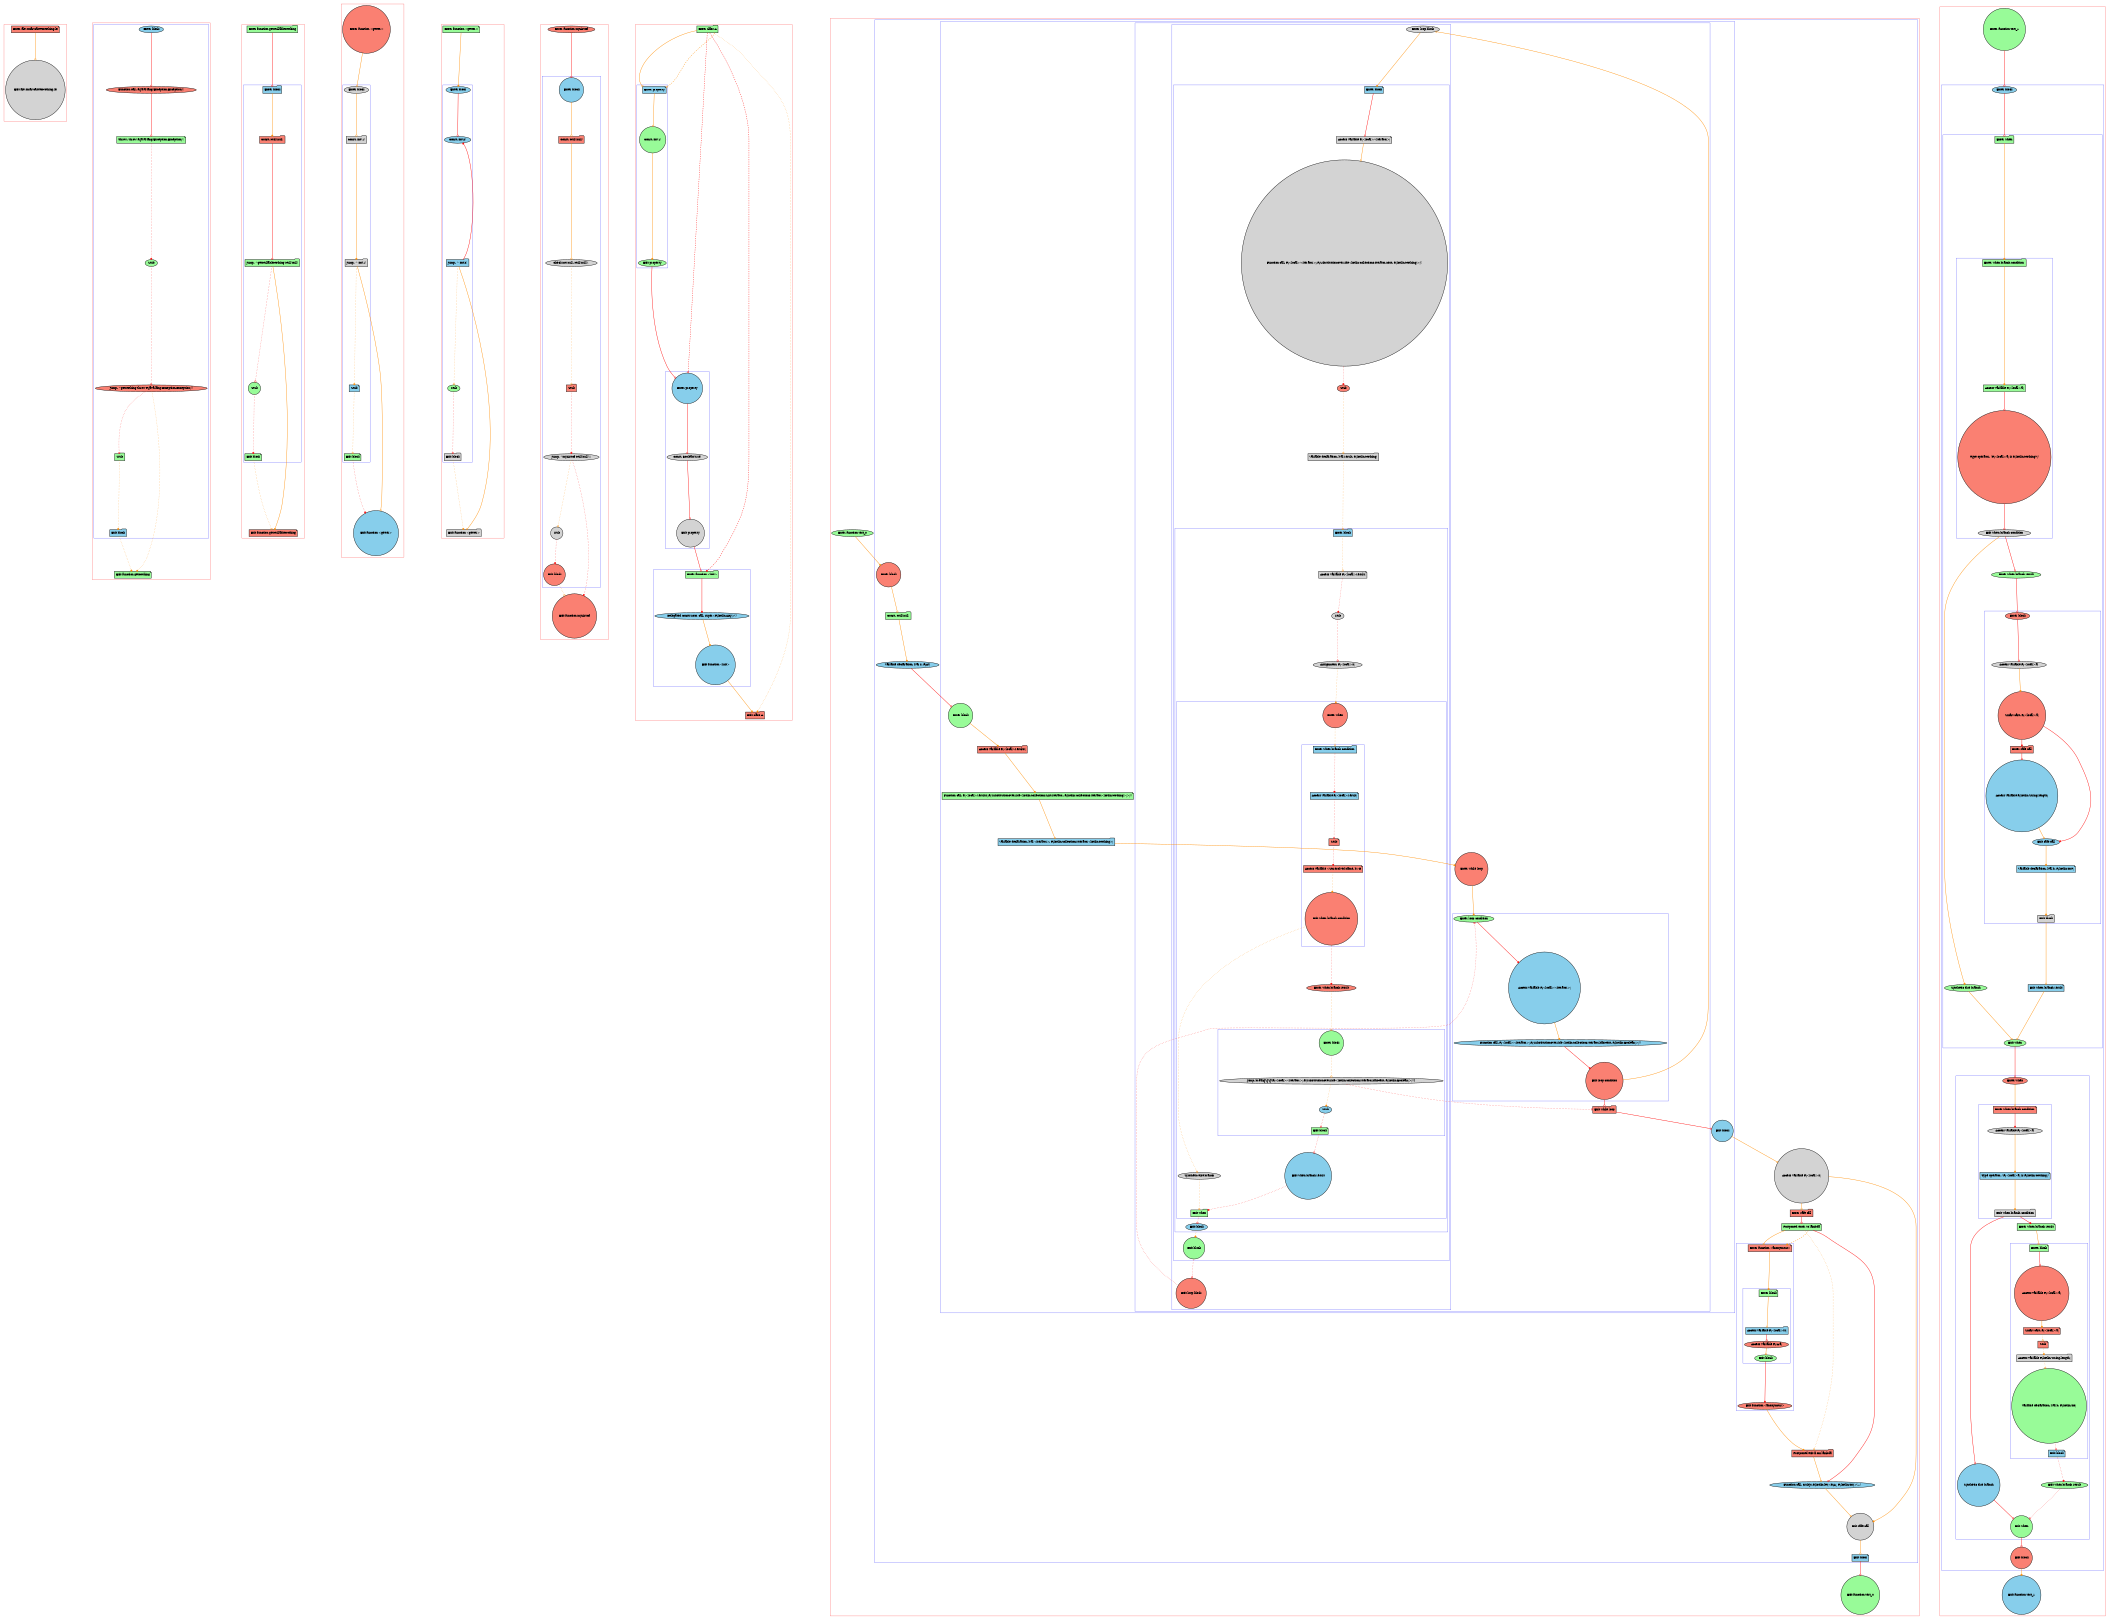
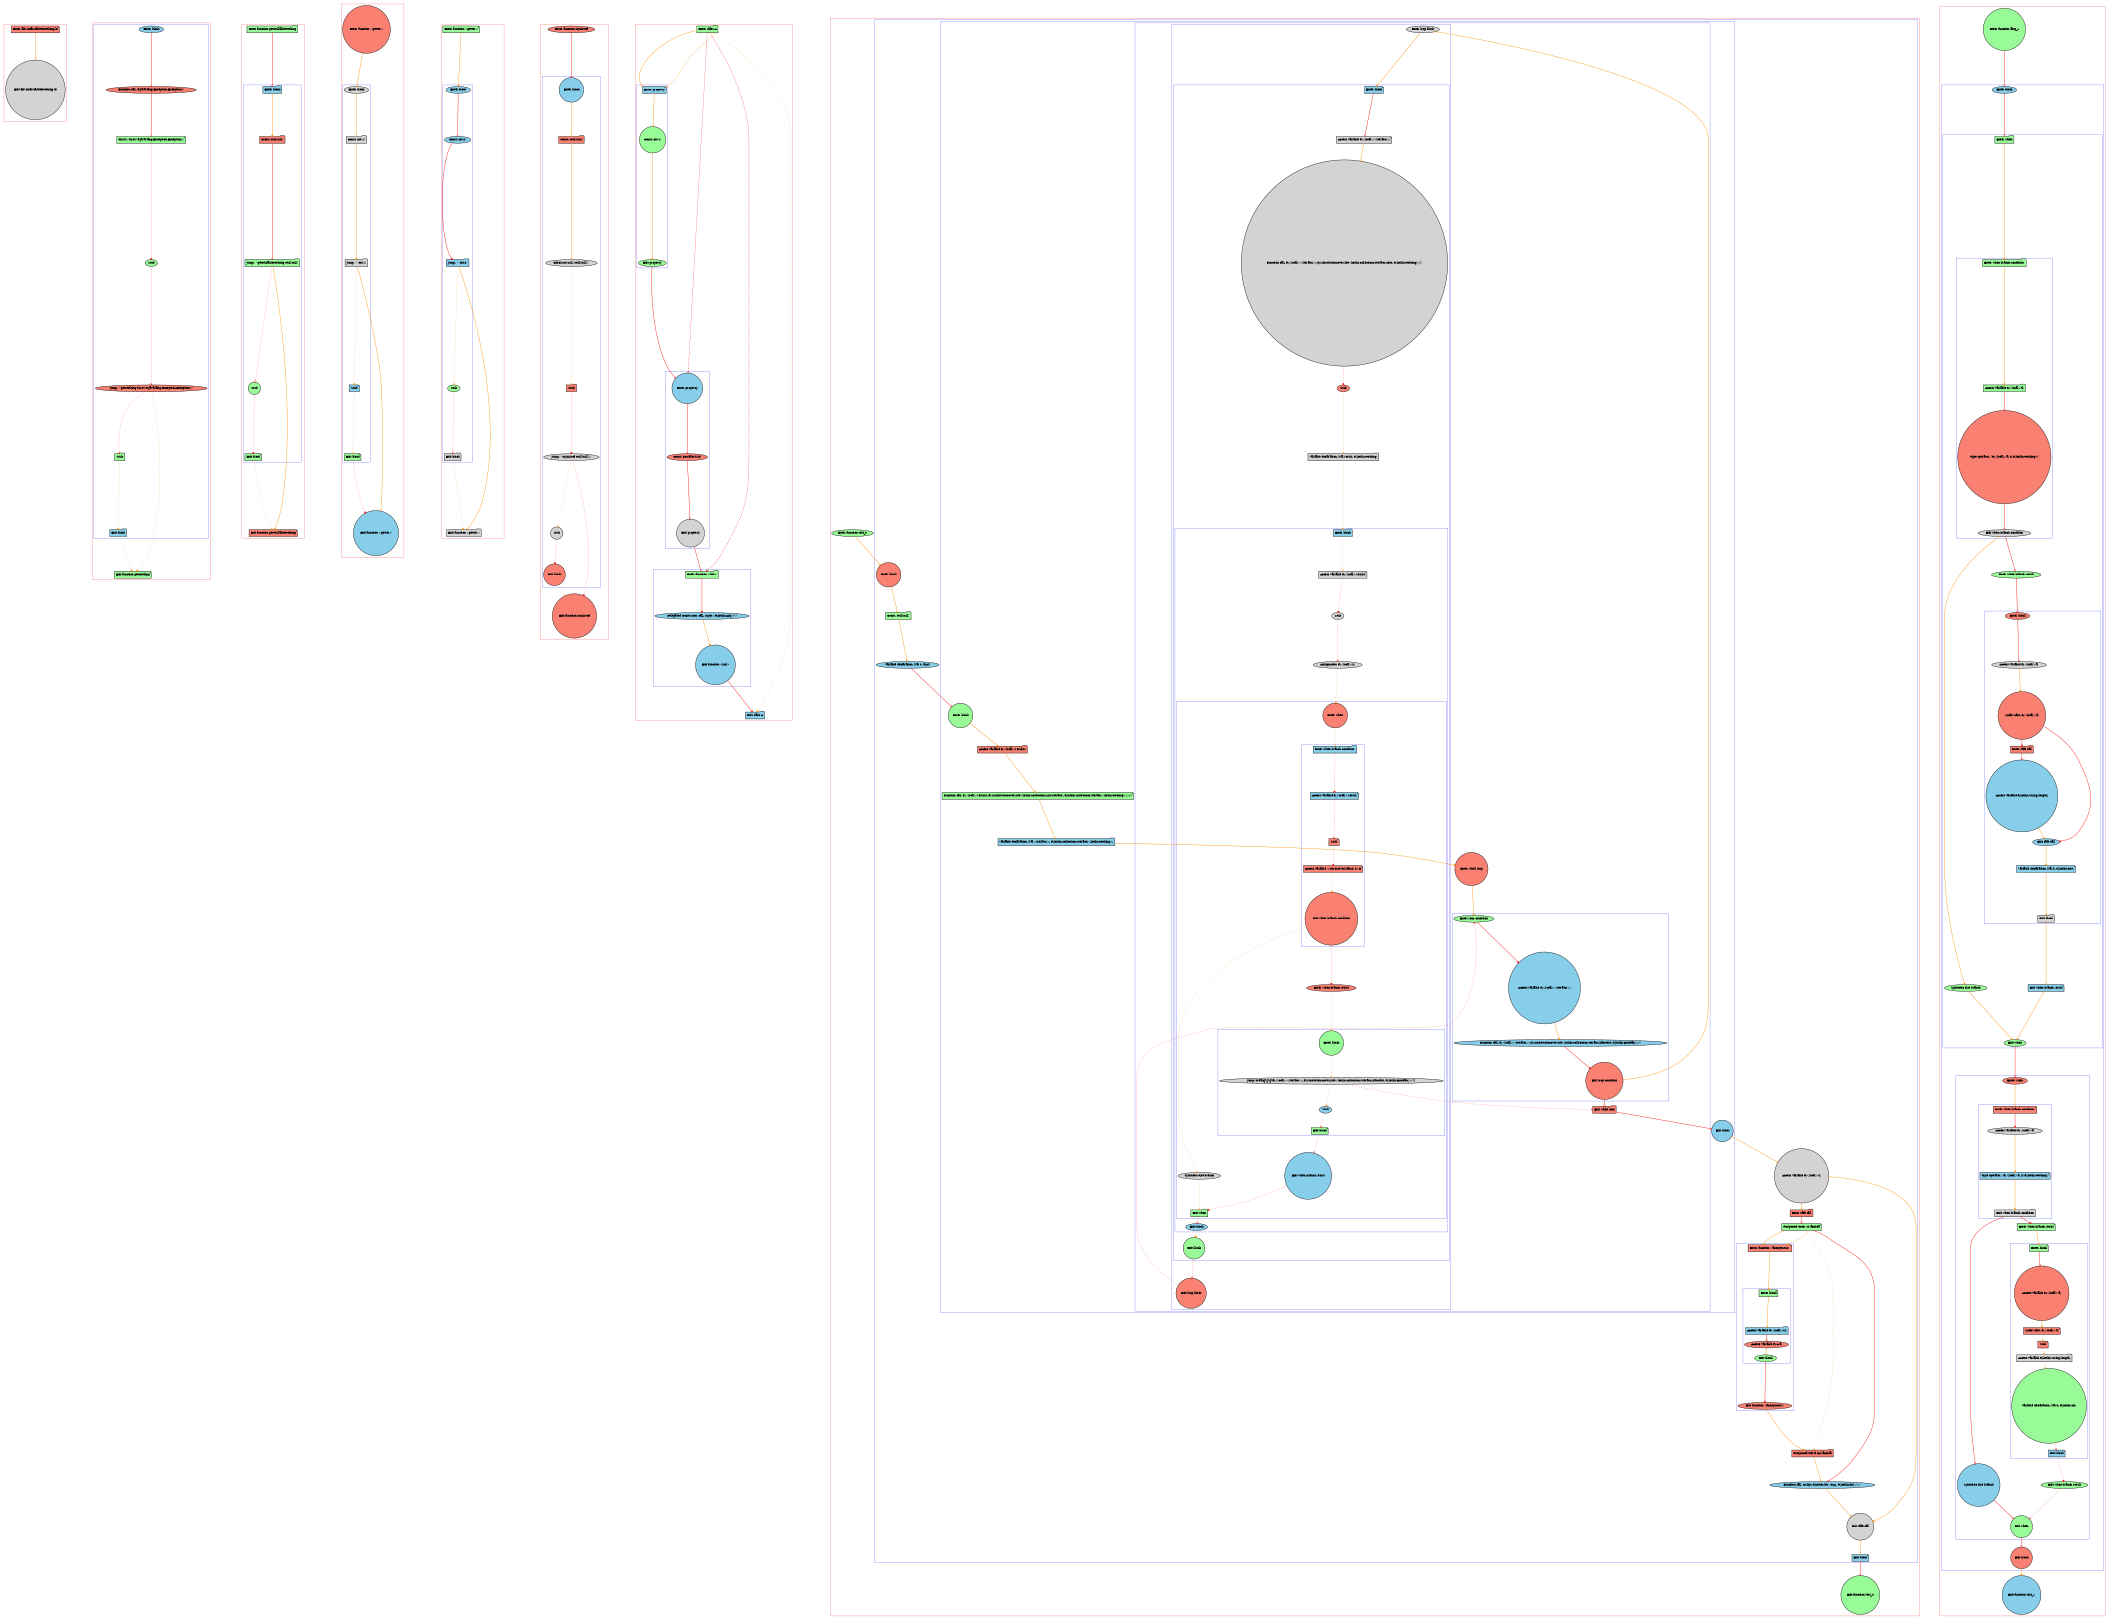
node "Enter function test_1": label "Enter function test_1" -> "Enter function lang_1"
edge "Jump: ^ Int(2)" -> "Const: Int(2)": reversed
node "Const: Boolean(true)": fillcolor lightgrey -> salmon
edge "Exit function <init>" -> "Exit class A": color darkorange -> red
node "Exit class A": fillcolor salmon -> skyblue
